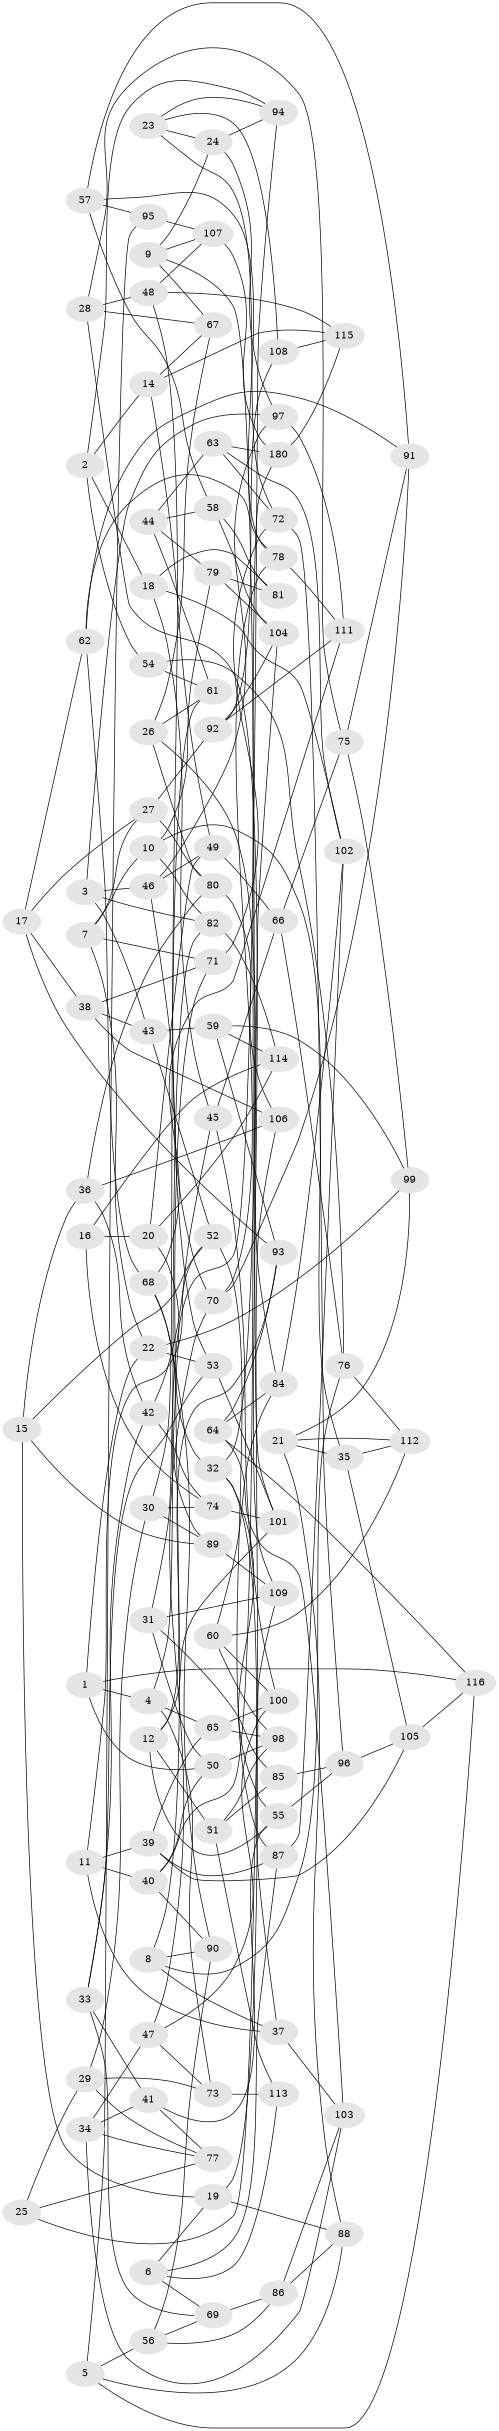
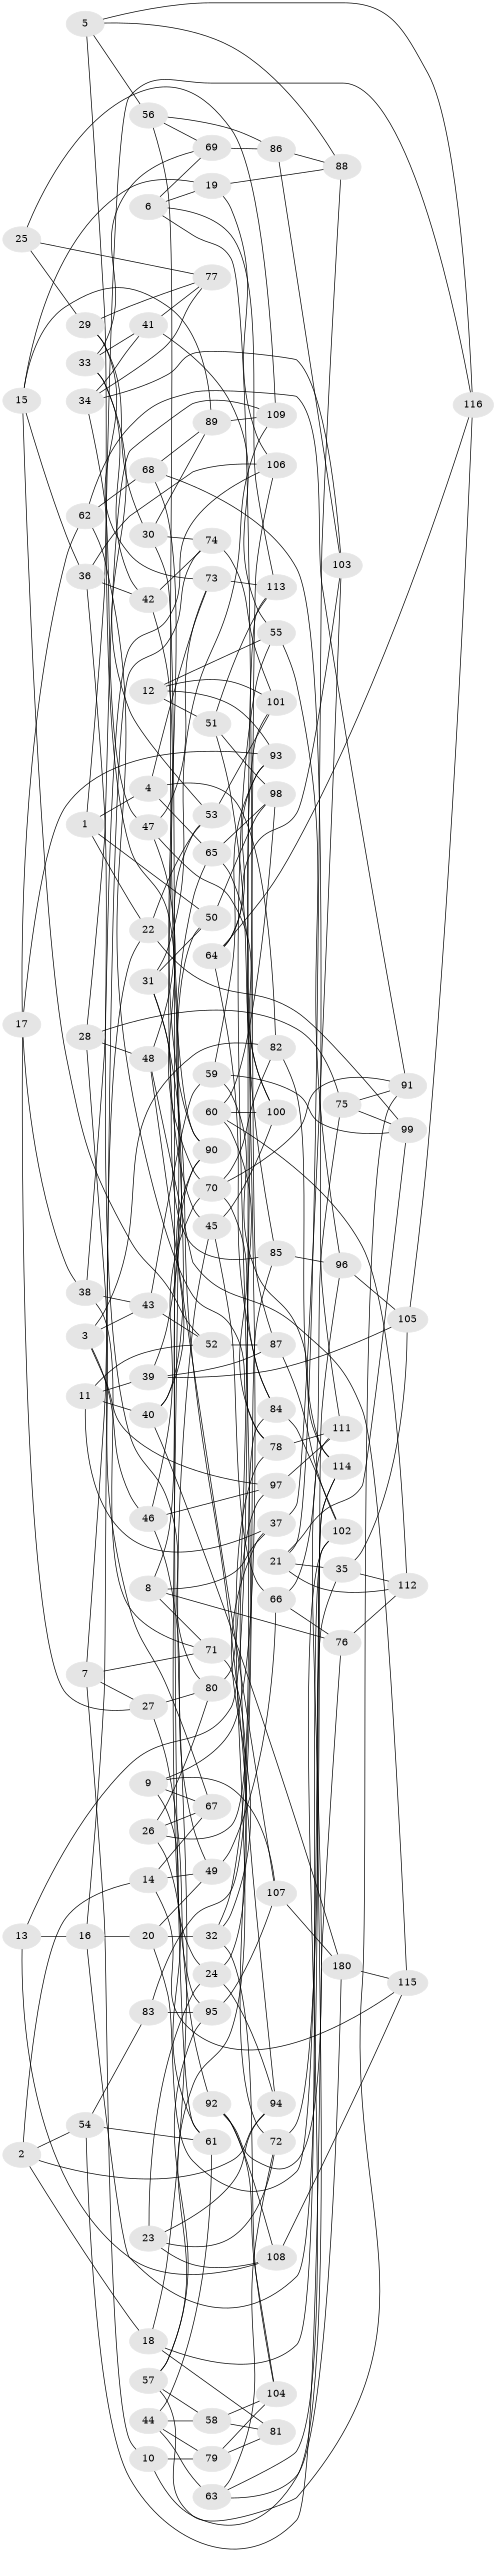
edge "10" -- "82": now "70" -- "82"
node "13": added
node "83": added
